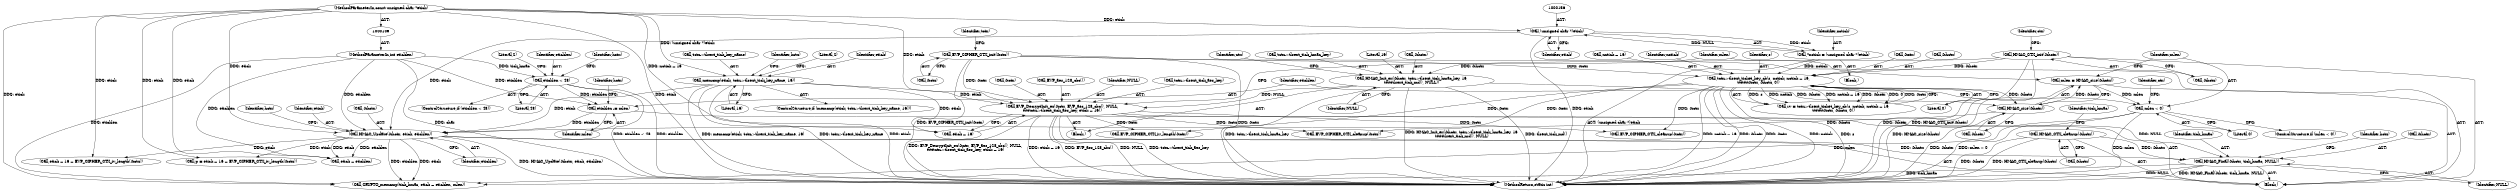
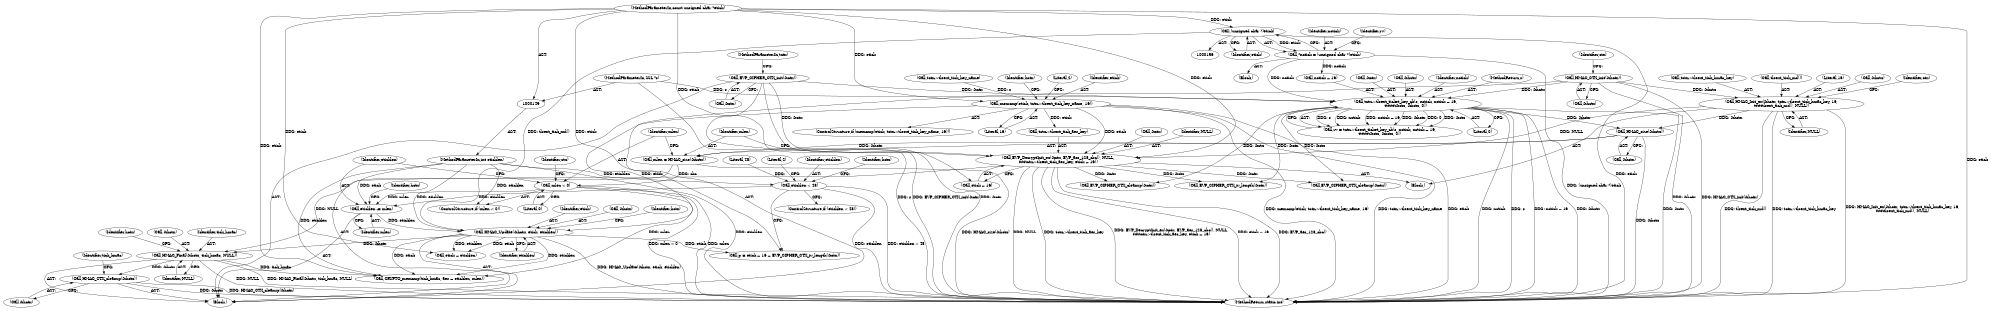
edge "1000156" -> "(Call,(unsigned char *)etick)": reversed
node "1000109": label "1000109" -> "1000149"
node "(Identifier,tctx)": label "(Identifier,tctx)" -> "(MethodParameterIn,tctx)"
node "(Identifier,rv)": added
edge "(MethodParameterIn,const unsigned char *etick)" -> "(Call,memcmp(etick, tctx->tlsext_tick_key_name, 16))": label "DDG: (unsigned char *)etick" -> "DDG: etick"
edge "(Call,*nctick = (unsigned char *)etick)" -> "(Call,(unsigned char *)etick)": label "DDG: NULL" -> "CFG: "
node "(Identifier,s)": label "(Identifier,s)" -> "(MethodReturn,s)"
edge "(Call,*nctick = (unsigned char *)etick)" -> "(Call,nctick + 16)": added, label "DDG: nctick"
edge "(MethodParameterIn,int eticklen)" -> "(Call,eticklen < 48)": label "DDG: tick_hmac" -> "DDG: eticklen"
edge "(MethodParameterIn,const unsigned char *etick)" -> "(Call,etick + 16)": label "DDG: nctick + 16" -> "DDG: etick"
edge "(Call,tctx->tlsext_tick_key_name)" -> "(Call,memcmp(etick, tctx->tlsext_tick_key_name, 16))": label "AST: " -> "DDG: s"
edge "(MethodParameterIn,const unsigned char *etick)" -> "(Call,HMAC_Update(&hctx, etick, eticklen))": removed, label "DDG: etick"
node "(MethodParameterIn,SSL *s)": added
node "(Call,tlsext_tick_md())": added
edge "(Call,(unsigned char *)etick)" -> "(Call,HMAC_Update(&hctx, etick, eticklen))": label "DDG: etick" -> "DDG: tlsext_tick_md()"
edge "(MethodParameterIn,int eticklen)" -> "(Call,eticklen -= mlen)": label "DDG: eticklen" -> "DDG: etick"
node "(Call,EVP_aes_128_cbc())": removed
edge "(Call,eticklen < 48)" -> "(Literal,48)": now "(Call,eticklen < 48)" -> "(Call,p = etick + 16 + EVP_CIPHER_CTX_iv_length(&ctx))"
edge "(Call,memcmp(etick, tctx->tlsext_tick_key_name, 16))" -> "(Call,etick + 16)": now "(Call,memcmp(etick, tctx->tlsext_tick_key_name, 16))" -> "(Call,tctx->tlsext_tick_aes_key)"
edge "(Call,eticklen < 48)" -> "(ControlStructure,if (eticklen < 48))": label "AST: " -> "CFG: "
edge "(Literal,48)" -> "(Call,eticklen < 48)": label "AST: " -> "DDG: "
edge "(Call,mlen = HMAC_size(&hctx))" -> "(Call,mlen < 0)": label "DDG: mlen" -> "DDG: cbc"
edge "(Call,mlen = HMAC_size(&hctx))" -> "(Call,HMAC_size(&hctx))": removed, label "CFG:"
edge "(MethodParameterIn,int eticklen)" -> "(Call,etick + eticklen)": now "(MethodParameterIn,int eticklen)" -> "(ControlStructure,if (mlen < 0))"
edge "(MethodParameterIn,int eticklen)" -> "(MethodReturn,static int)": label "DDG: char" -> "DDG: eticklen"
edge "(Call,*nctick = (unsigned char *)etick)" -> "(MethodReturn,static int)": label "AST: (unsigned char *)etick" -> "DDG: (unsigned char *)etick"
edge "(Call,mlen < 0)" -> "(ControlStructure,if (mlen < 0))": label "CFG: " -> "AST: "
edge "(Call,HMAC_size(&hctx))" -> "(Call,HMAC_Update(&hctx, etick, eticklen))": removed, label "DDG: &hctx"
edge "(Call,HMAC_CTX_cleanup(&hctx))" -> "(Call,HMAC_Final(&hctx, tick_hmac, NULL))": reversed
node "(Call,etick + 16 + EVP_CIPHER_CTX_iv_length(&ctx))": removed
node "(Call,CRYPTO_memcmp(tick_hmac, etick + eticklen, mlen))": label "(Call,CRYPTO_memcmp(tick_hmac, etick + eticklen, mlen))" -> "(Call,CRYPTO_memcmp(tick_hmac, aes + eticklen, mlen))"
edge "(Call,mlen < 0)" -> "(Call,eticklen -= mlen)": added, label "DDG: mlen"
